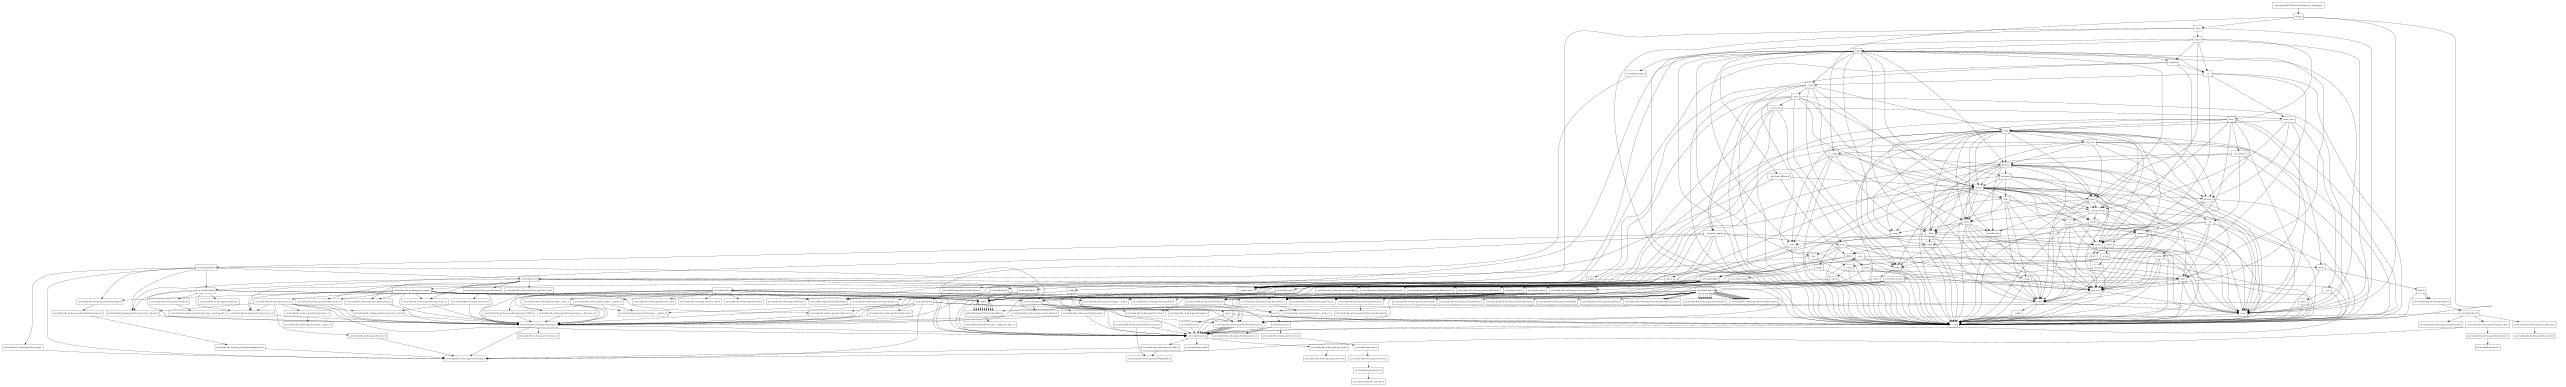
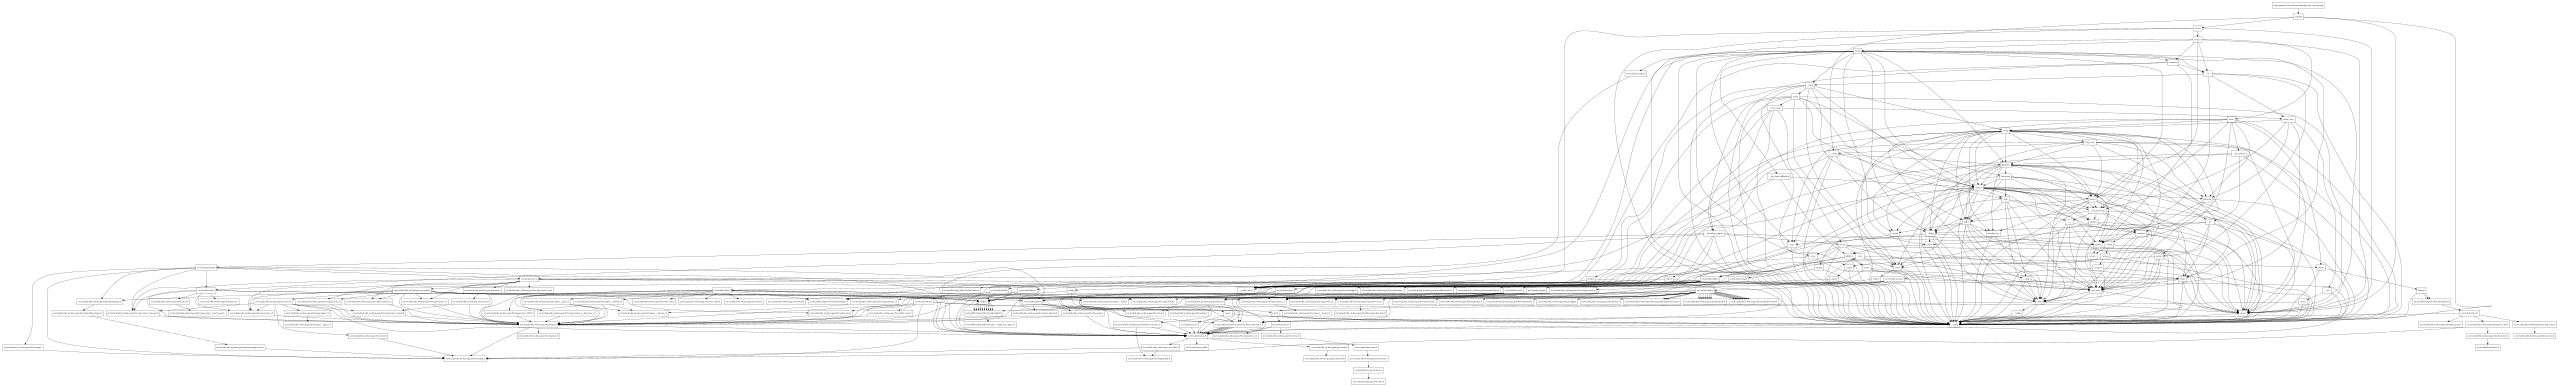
node "tmp/tmpw8iwRO.libcxx.header.deps/test_iomanip.cpp": label "tmp/tmpw8iwRO.libcxx.header.deps/test_iomanip.cpp" -> "tmp/tmpw8common.libcxx.header.deps/test_iomanip.cpp"
edge "usr/include/pthread.h" -> "usr/include/features.h": added
edge "usr/include/x86_64-linux-gnu/bits/floatn.h" -> "errno.h": now "usr/include/x86_64-linux-gnu/bits/floatn.h" -> "usr/include/x86_64-linux-gnu/bits/floatn-common.h"
